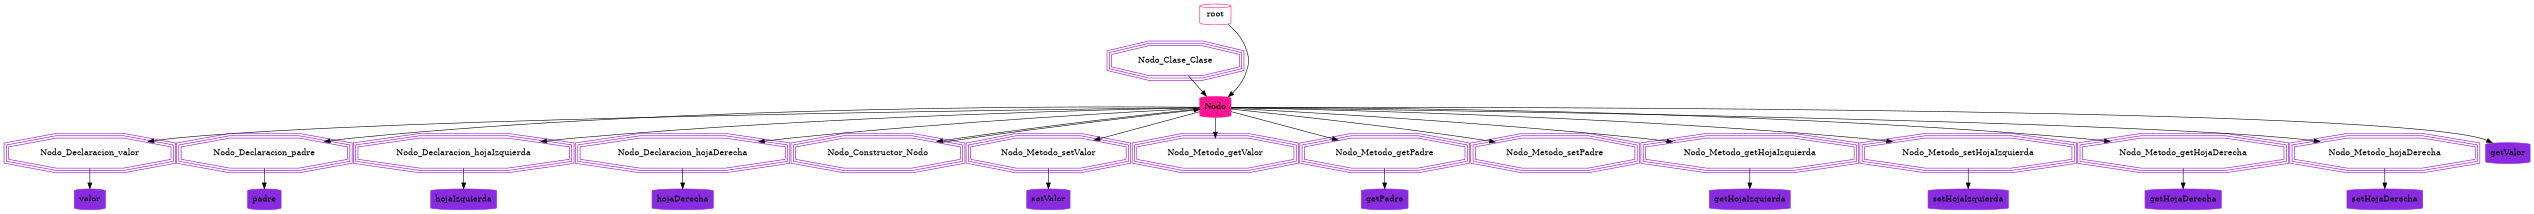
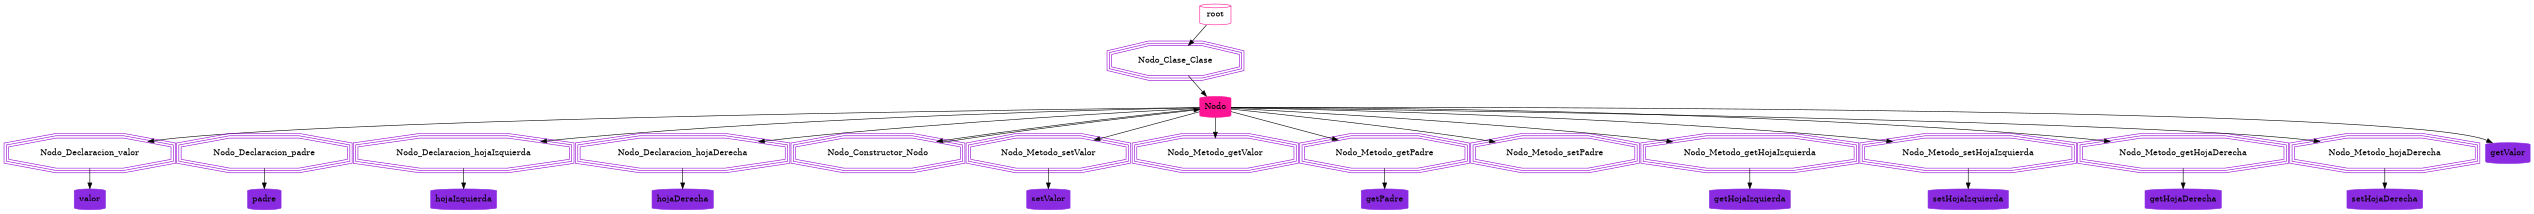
edge "root" -> "Nodo": now "root" -> "Nodo_Clase_Clase"
edge "Nodo" -> "Nodo_Declaracion_padre": removed
